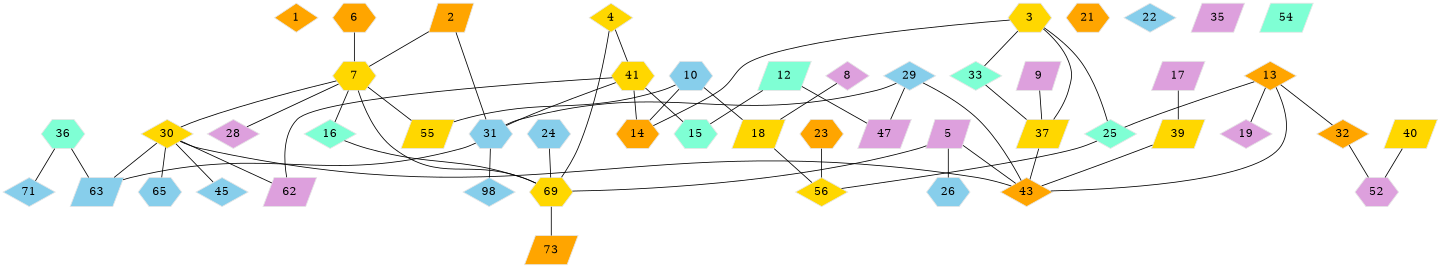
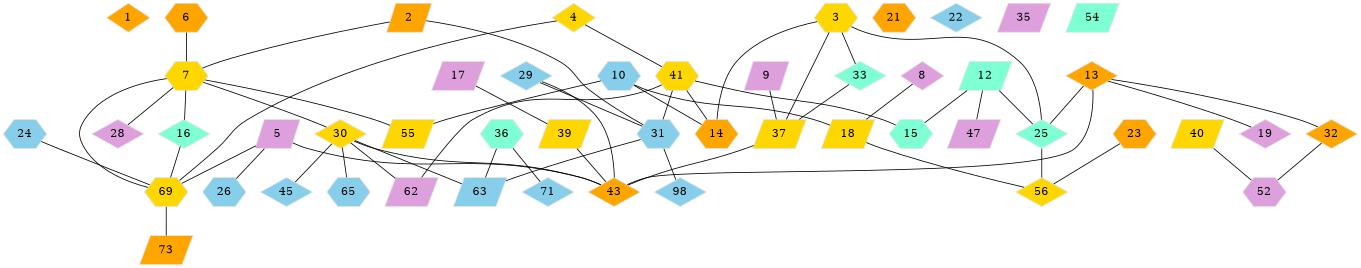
edge "29" -- "47": removed
edge "12" -- "25": added
